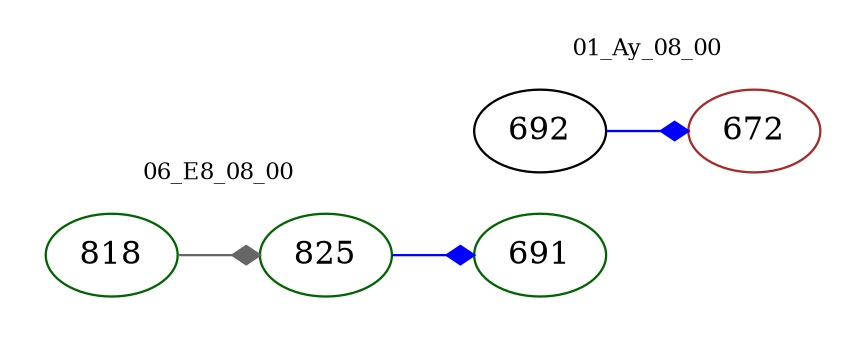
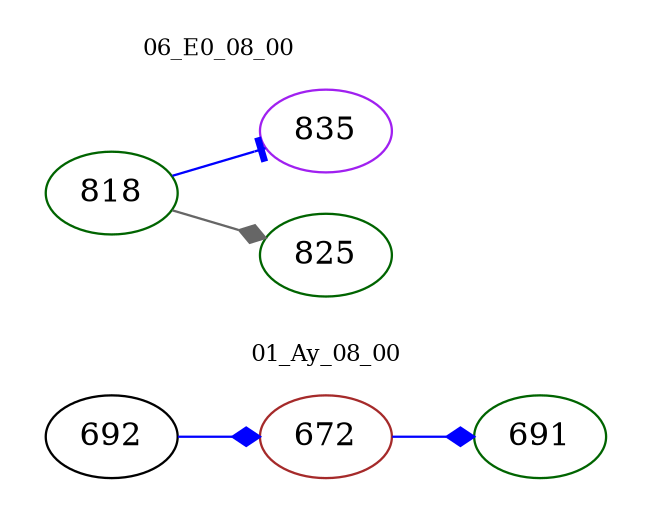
node "835": added
cluster "06_E8_08_00": label "06_E8_08_00" -> "06_E0_08_00"
edge "825" -> "691": now "672" -> "691"
